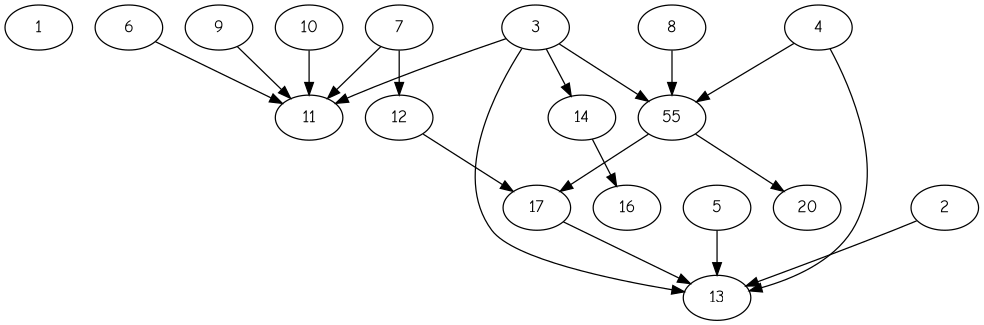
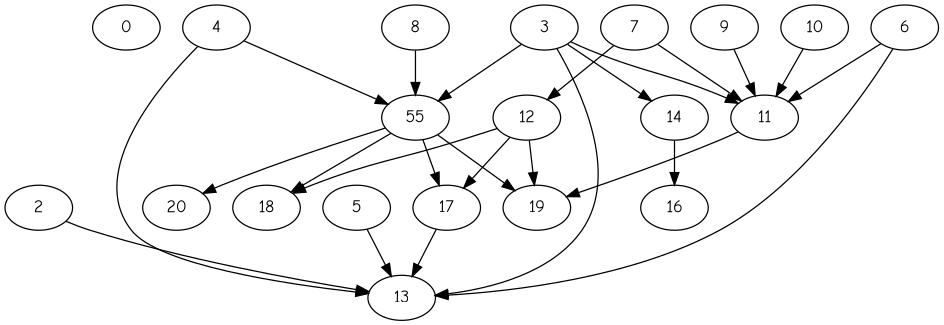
node "1": label "1" -> "0"
node "18": added
node "19": added
edge "6" -> "13": added
